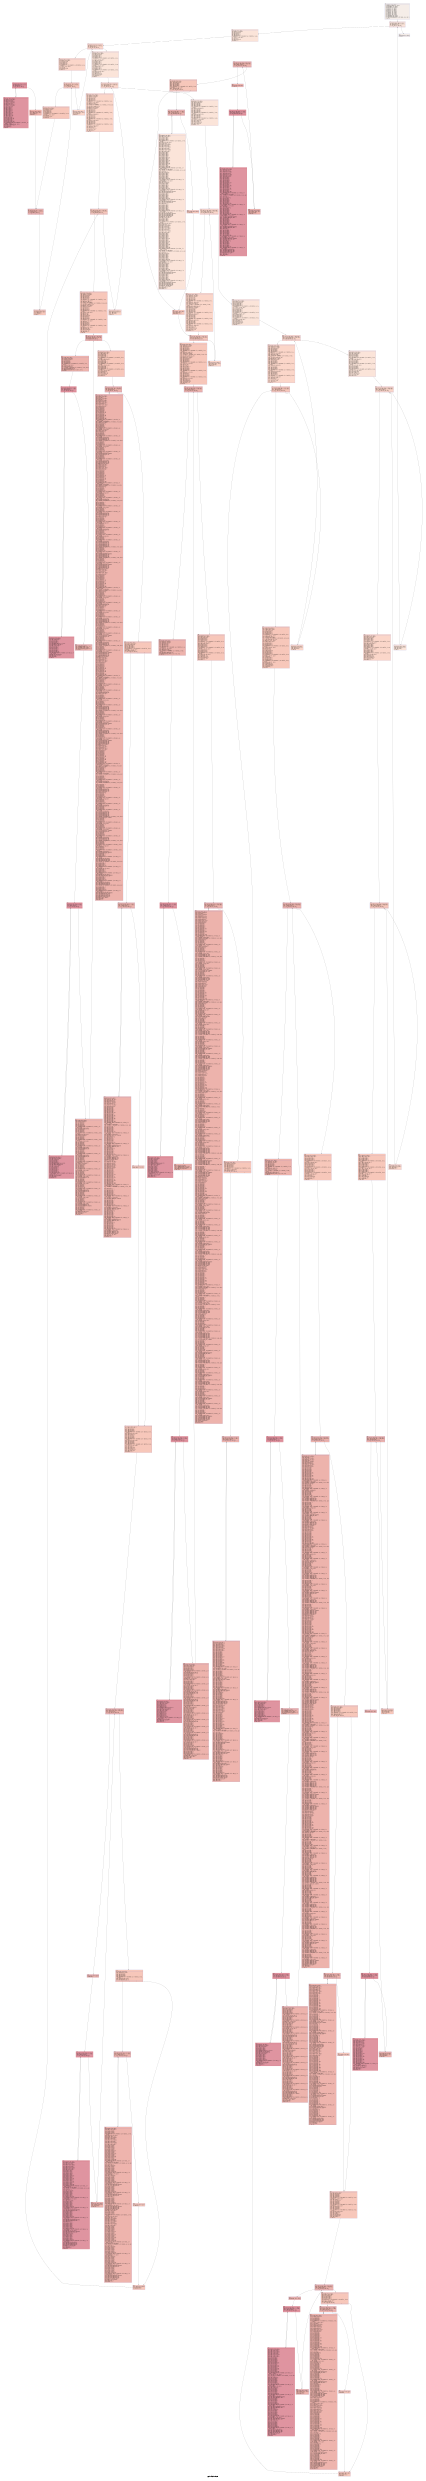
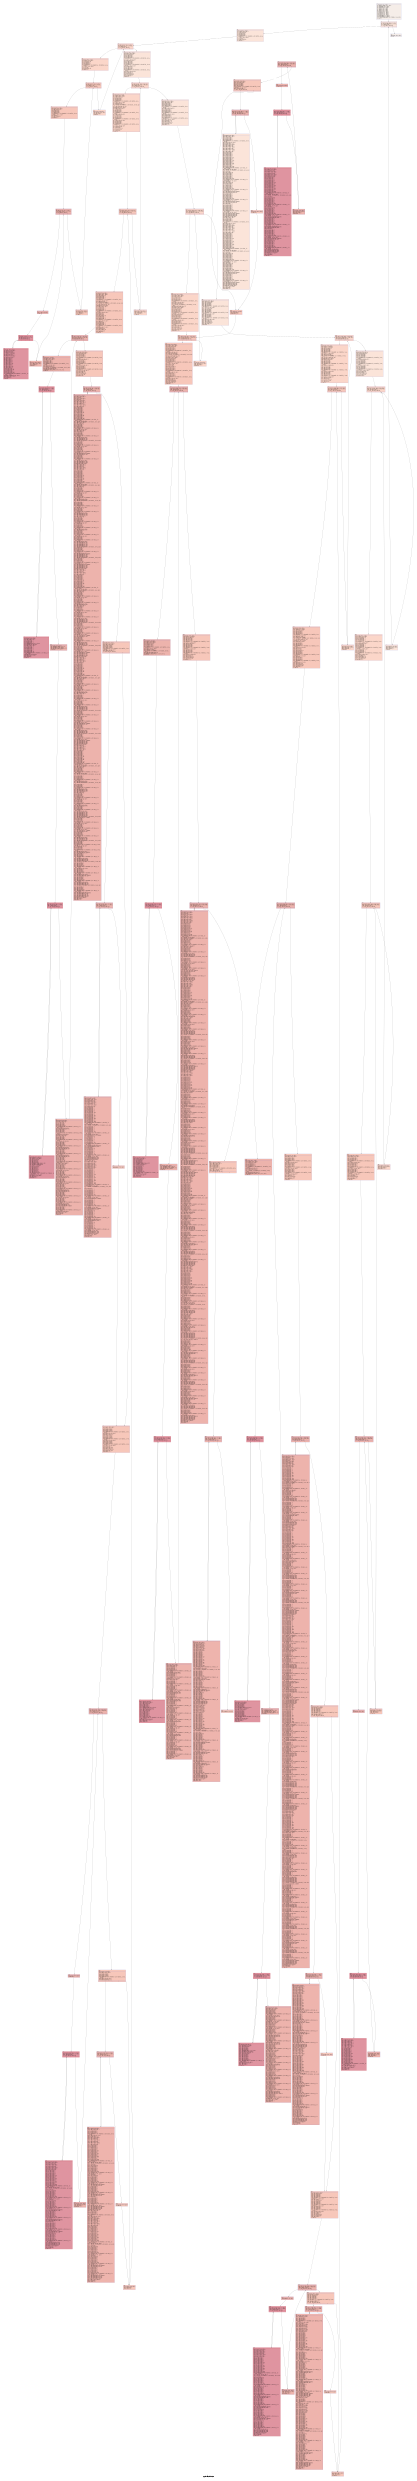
node "71:": added
node "2690:": added
